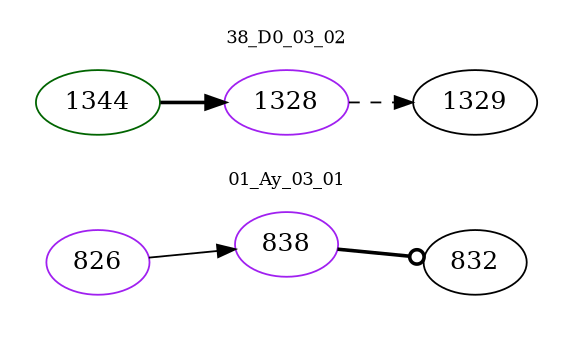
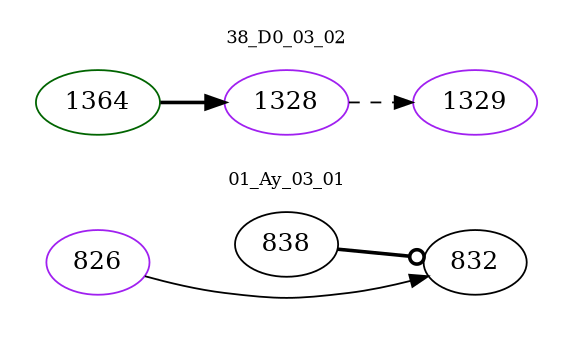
node "1344": label "1344" -> "1364"
node "1329": color black -> purple
node "838": color purple -> black
edge "826" -> "838": now "826" -> "832"
